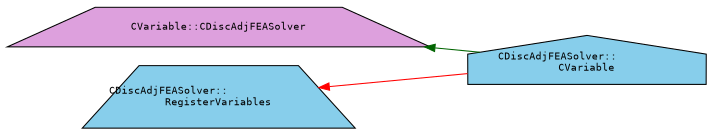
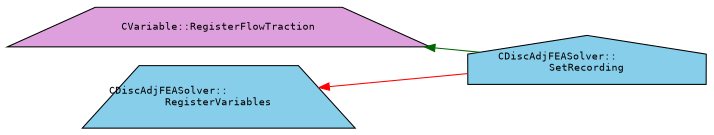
node "CVariable::CDiscAdjFEASolver": label "CVariable::CDiscAdjFEASolver" -> "CVariable::RegisterFlowTraction"
node "CDiscAdjFEASolver:: CVariable": label "CDiscAdjFEASolver:: CVariable" -> "CDiscAdjFEASolver:: SetRecording"
